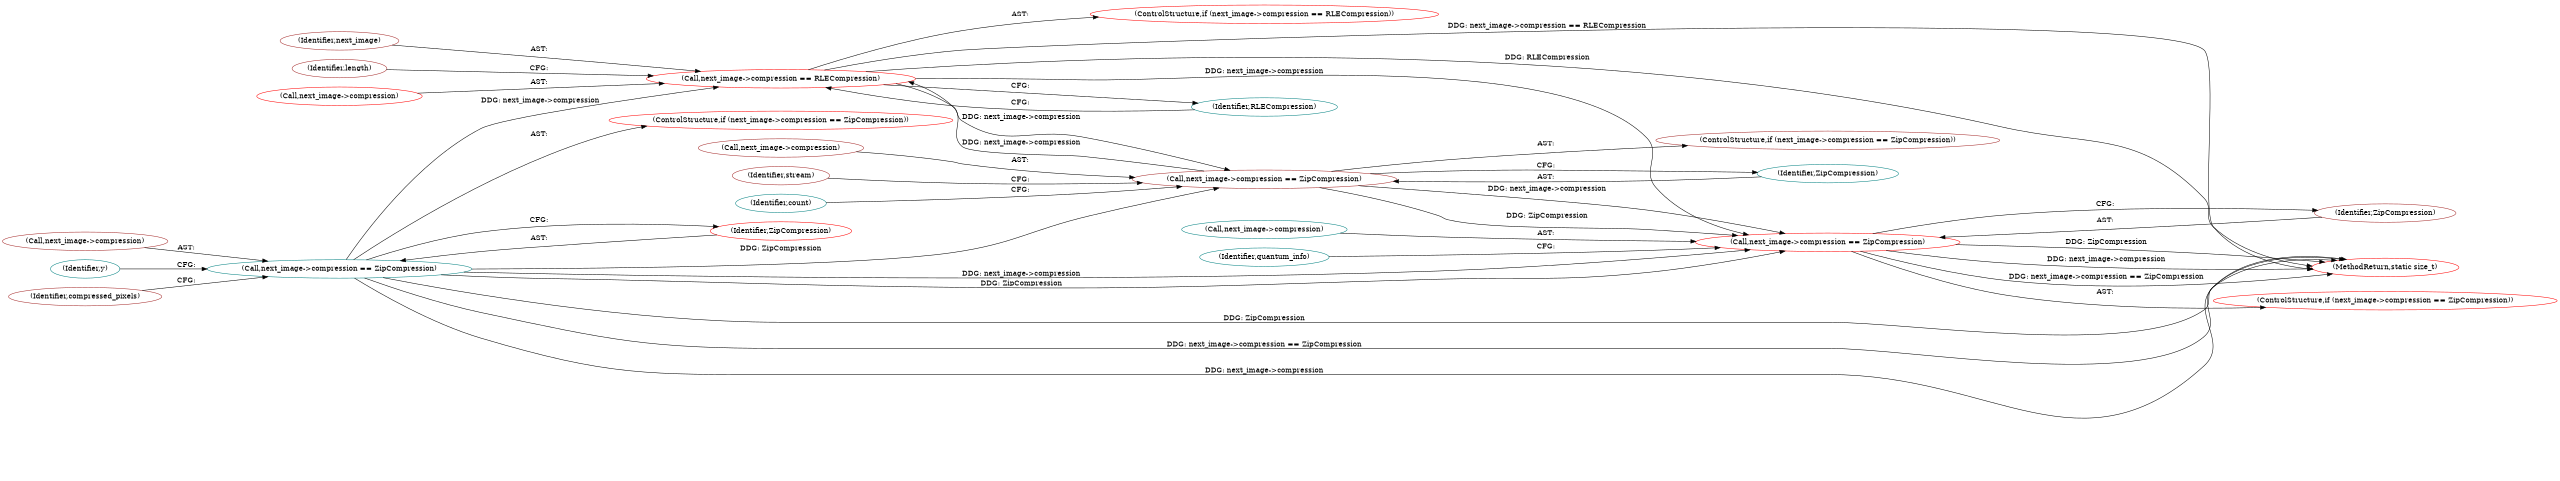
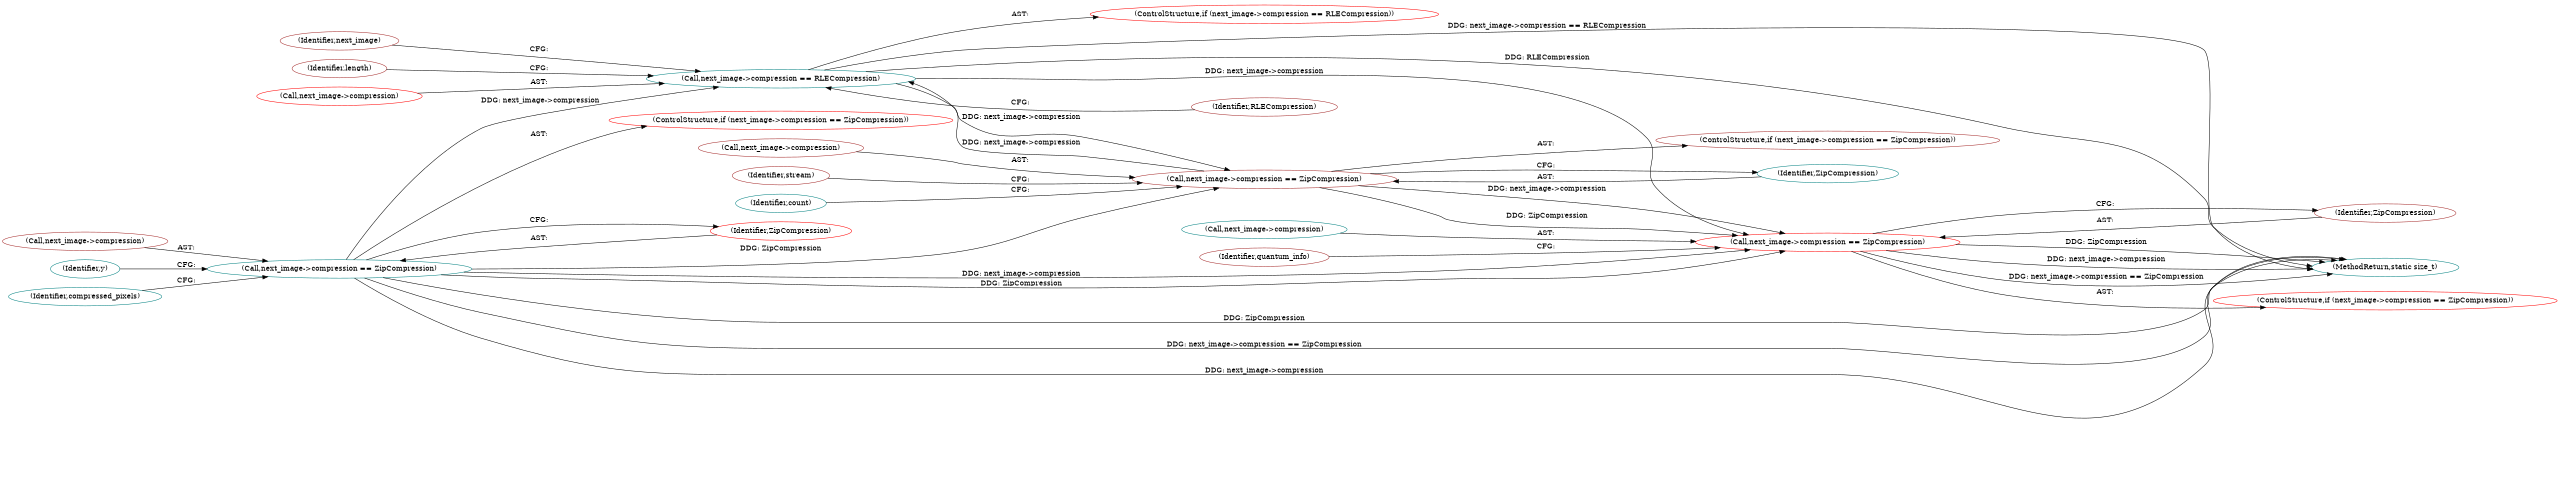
edge "(Identifier,next_image)" -> "(Call,next_image->compression == RLECompression)": label "AST: " -> "CFG: "
node "(Call,next_image->compression == RLECompression)": color red -> teal
edge "(Call,next_image->compression == RLECompression)" -> "(Identifier,RLECompression)": removed, label "CFG:"
node "(Identifier,RLECompression)": color teal -> brown
node "(Identifier,quantum_info)": color teal -> brown
node "(MethodReturn,static size_t)": color red -> teal
node "(Identifier,compressed_pixels)": color brown -> teal
